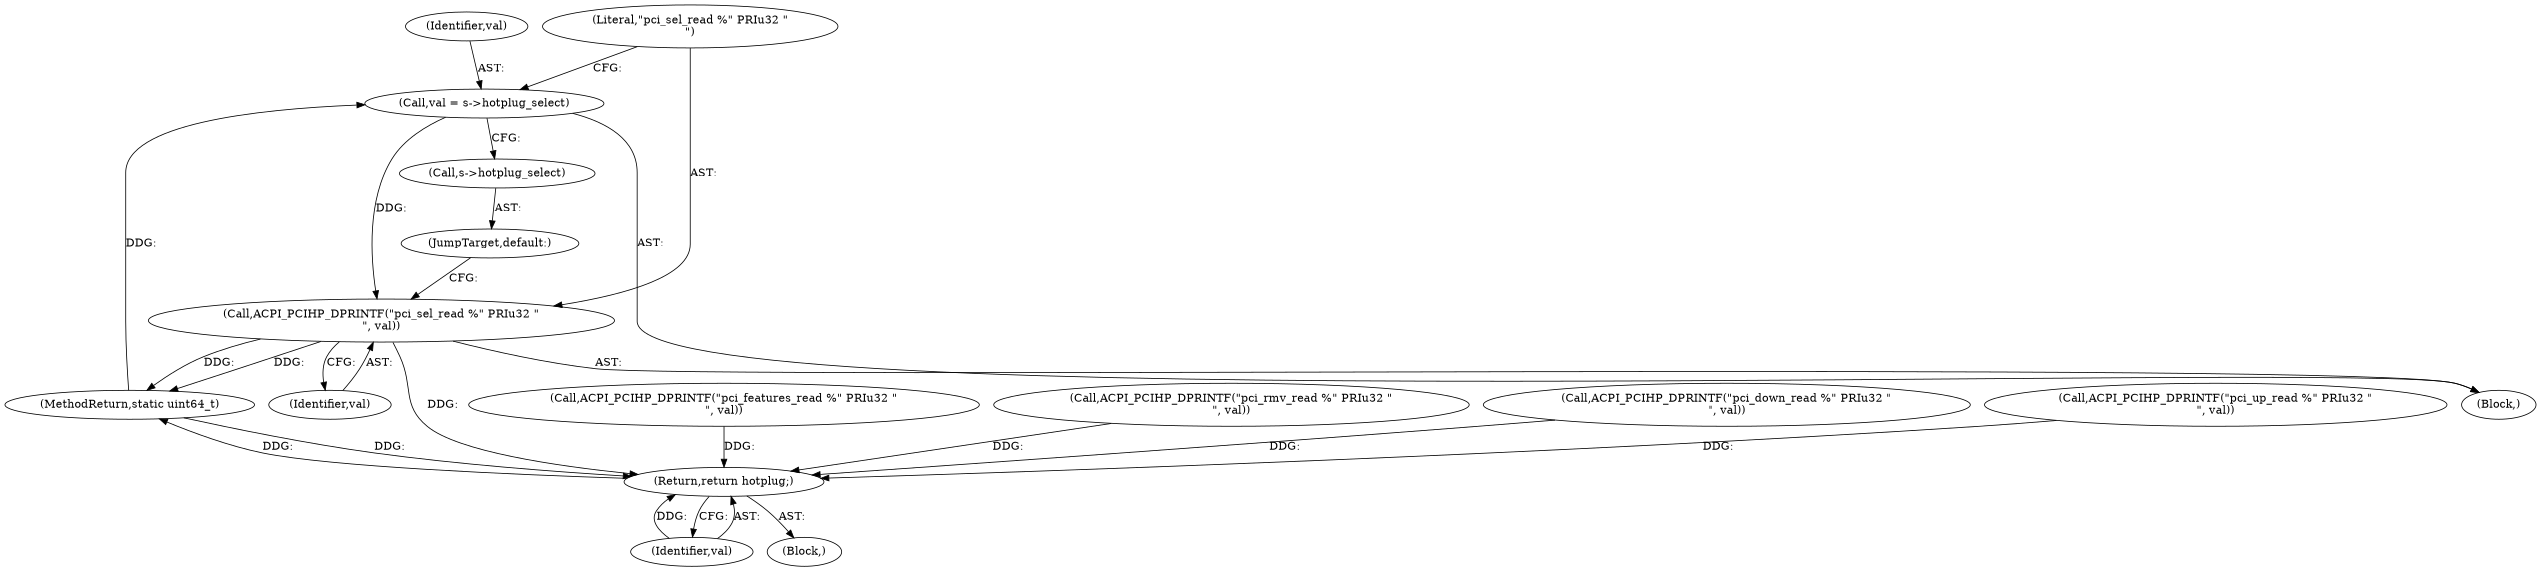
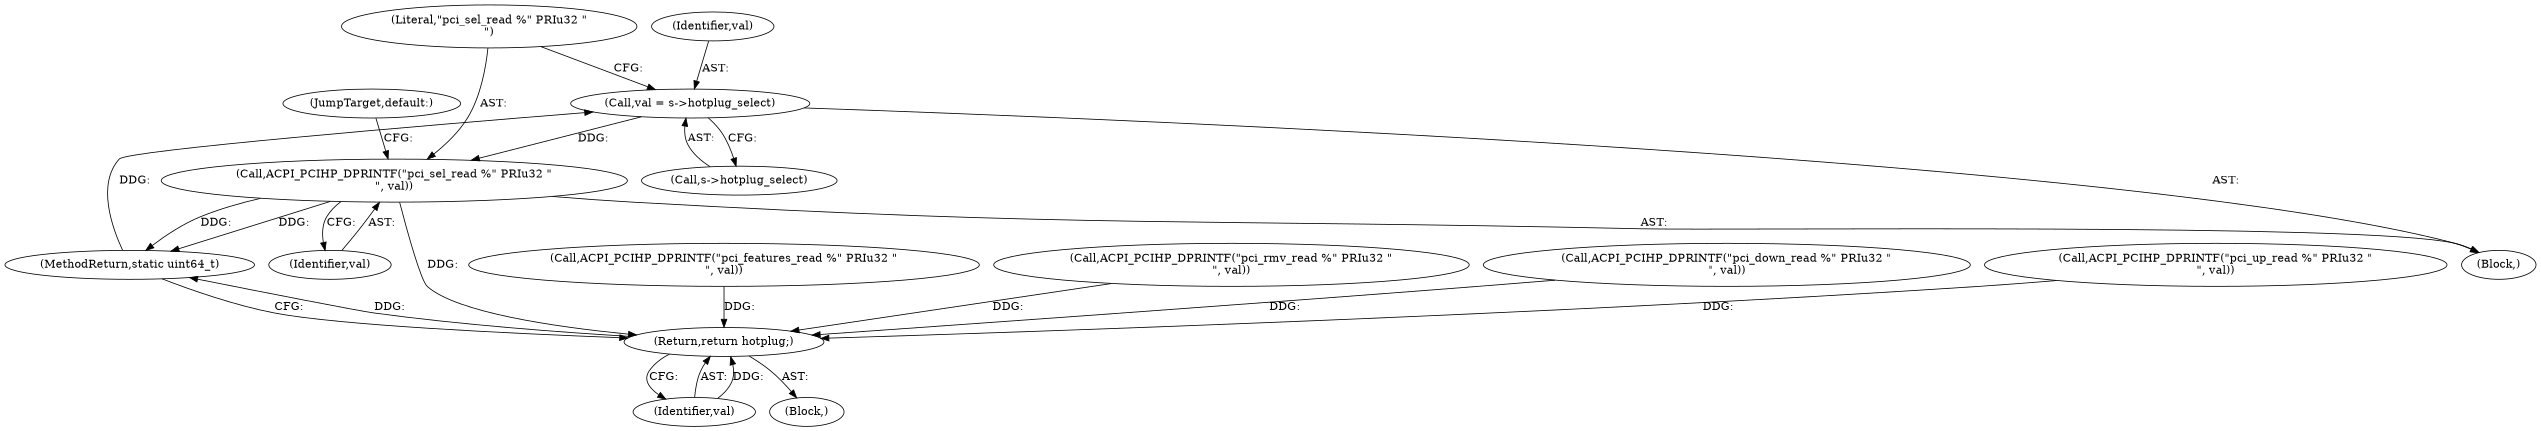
edge "(Call,s->hotplug_select)" -> "(JumpTarget,default:)": now "(Call,s->hotplug_select)" -> "(Call,val = s->hotplug_select)"
edge "(MethodReturn,static uint64_t)" -> "(Return,return hotplug;)": label "DDG: " -> "CFG: "
